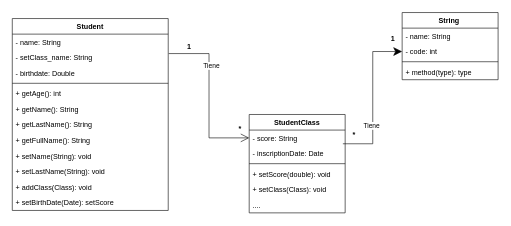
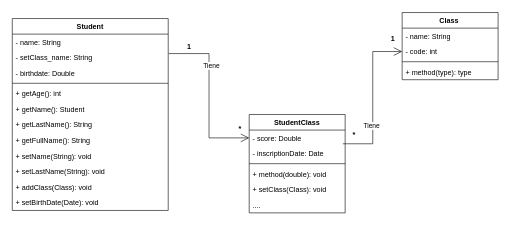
node "String": label "String" -> "Class"
edge "- inscriptionDate: Date" -> "- code: int": arrowhead classic -> open
node "+ getName(): String": label "+ getName(): String" -> "+ getName(): Student"
node "- score: String": label "- score: String" -> "- score: Double"
node "+ setScore(double): void": label "+ setScore(double): void" -> "+ method(double): void"
node "+ setBirthDate(Date): setScore": label "+ setBirthDate(Date): setScore" -> "+ setBirthDate(Date): void"
